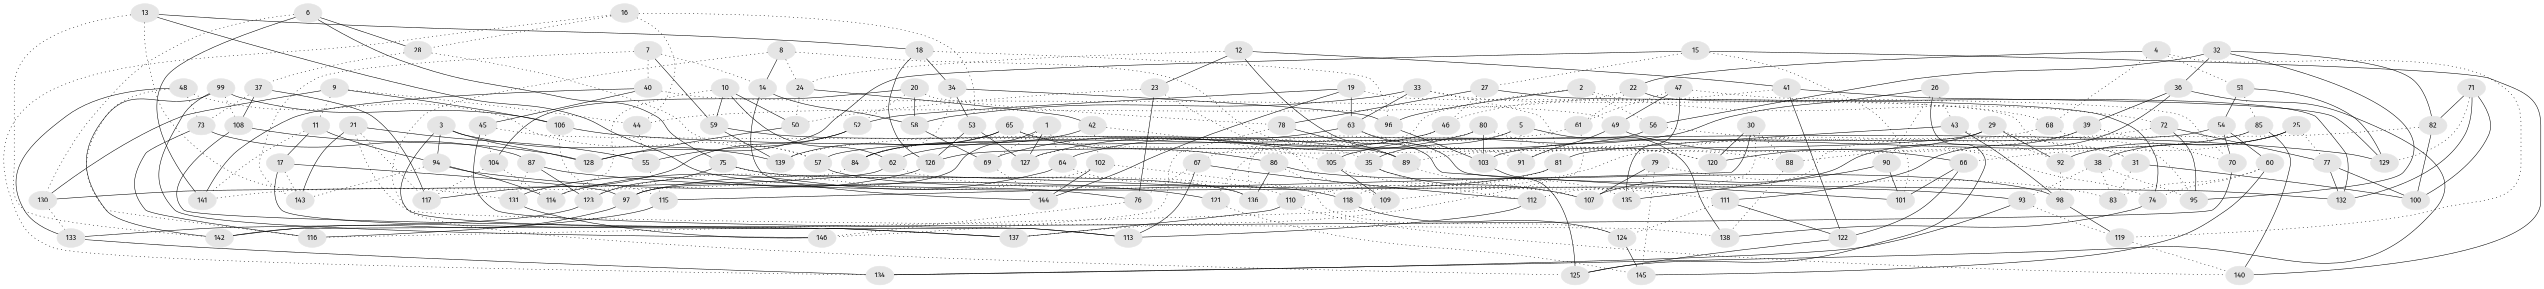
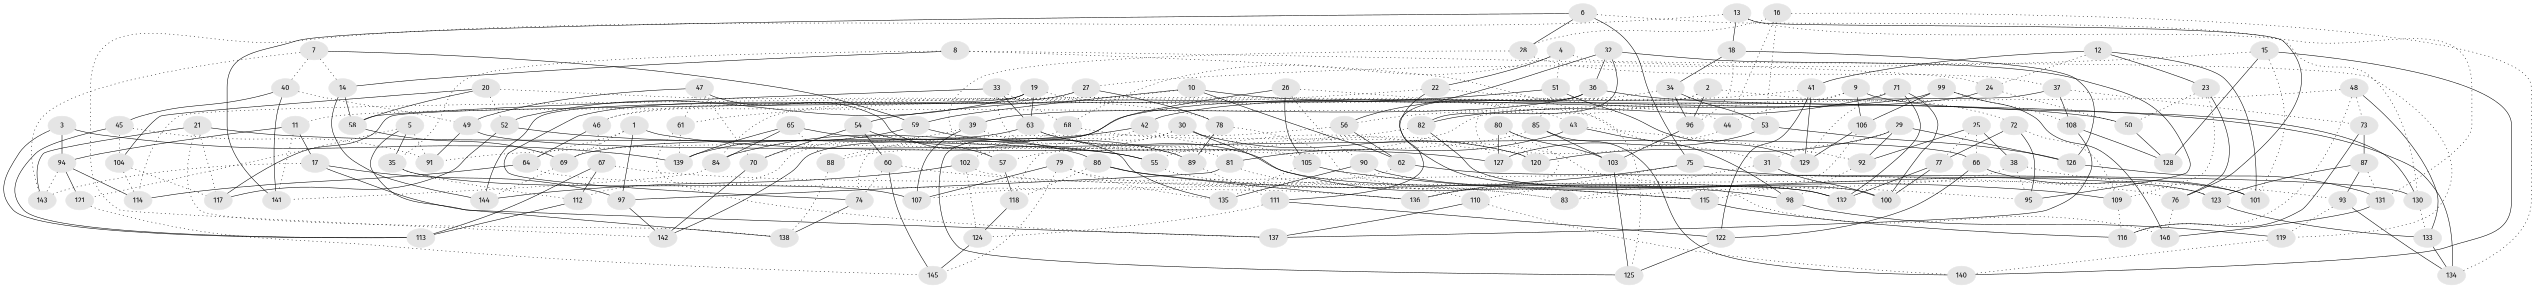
edge "3" -- "128": removed
